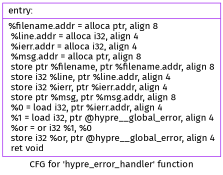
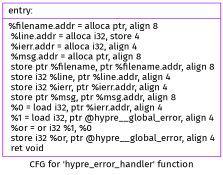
node "entry:": text "%line.addr = alloca i32, align 4" -> "%line.addr = alloca i32, store 4"
